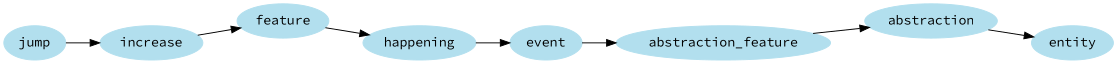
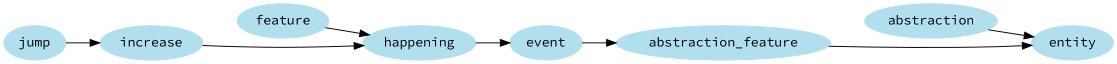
edge "abstraction_feature" -> "abstraction": now "abstraction_feature" -> "entity"
edge "increase" -> "feature": now "increase" -> "happening"
